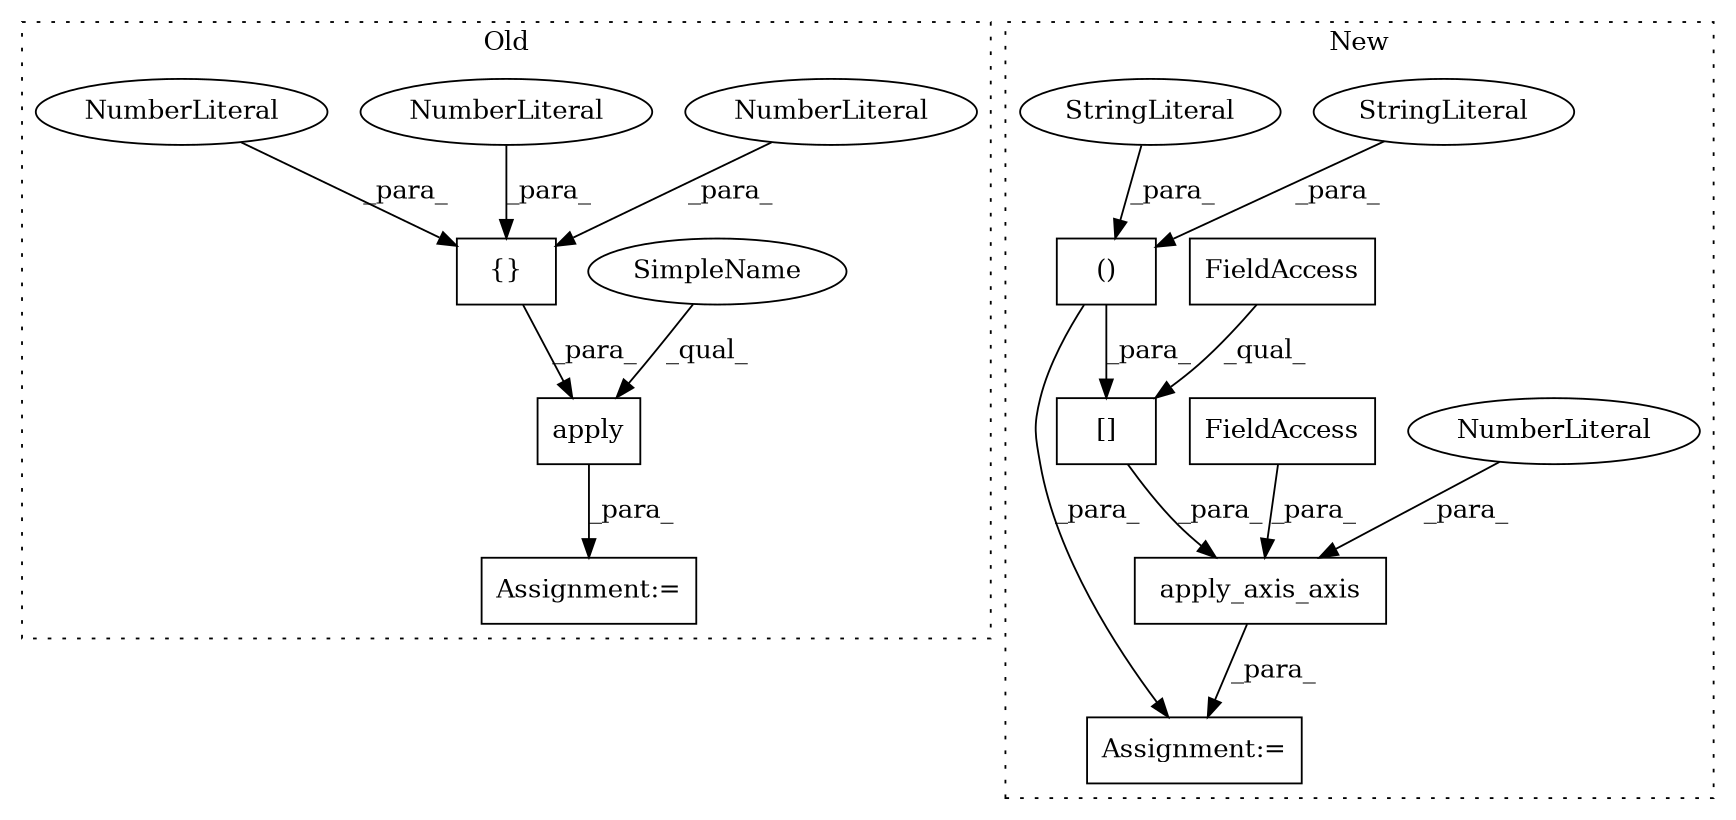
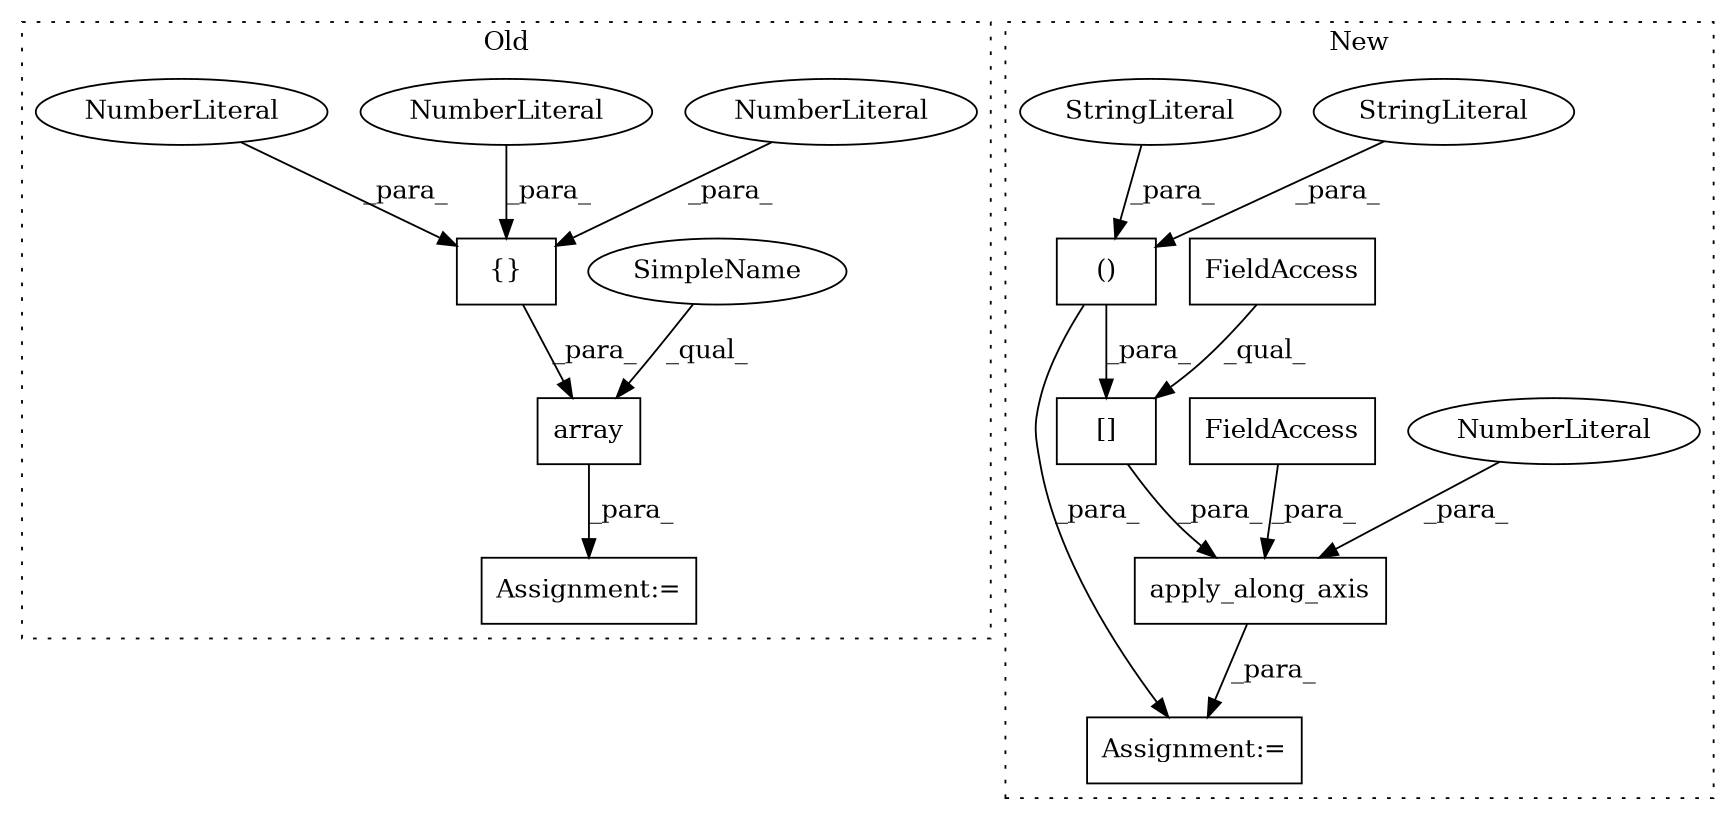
node "apply": label "apply" -> "array"
node "apply_axis_axis": label "apply_axis_axis" -> "apply_along_axis"
